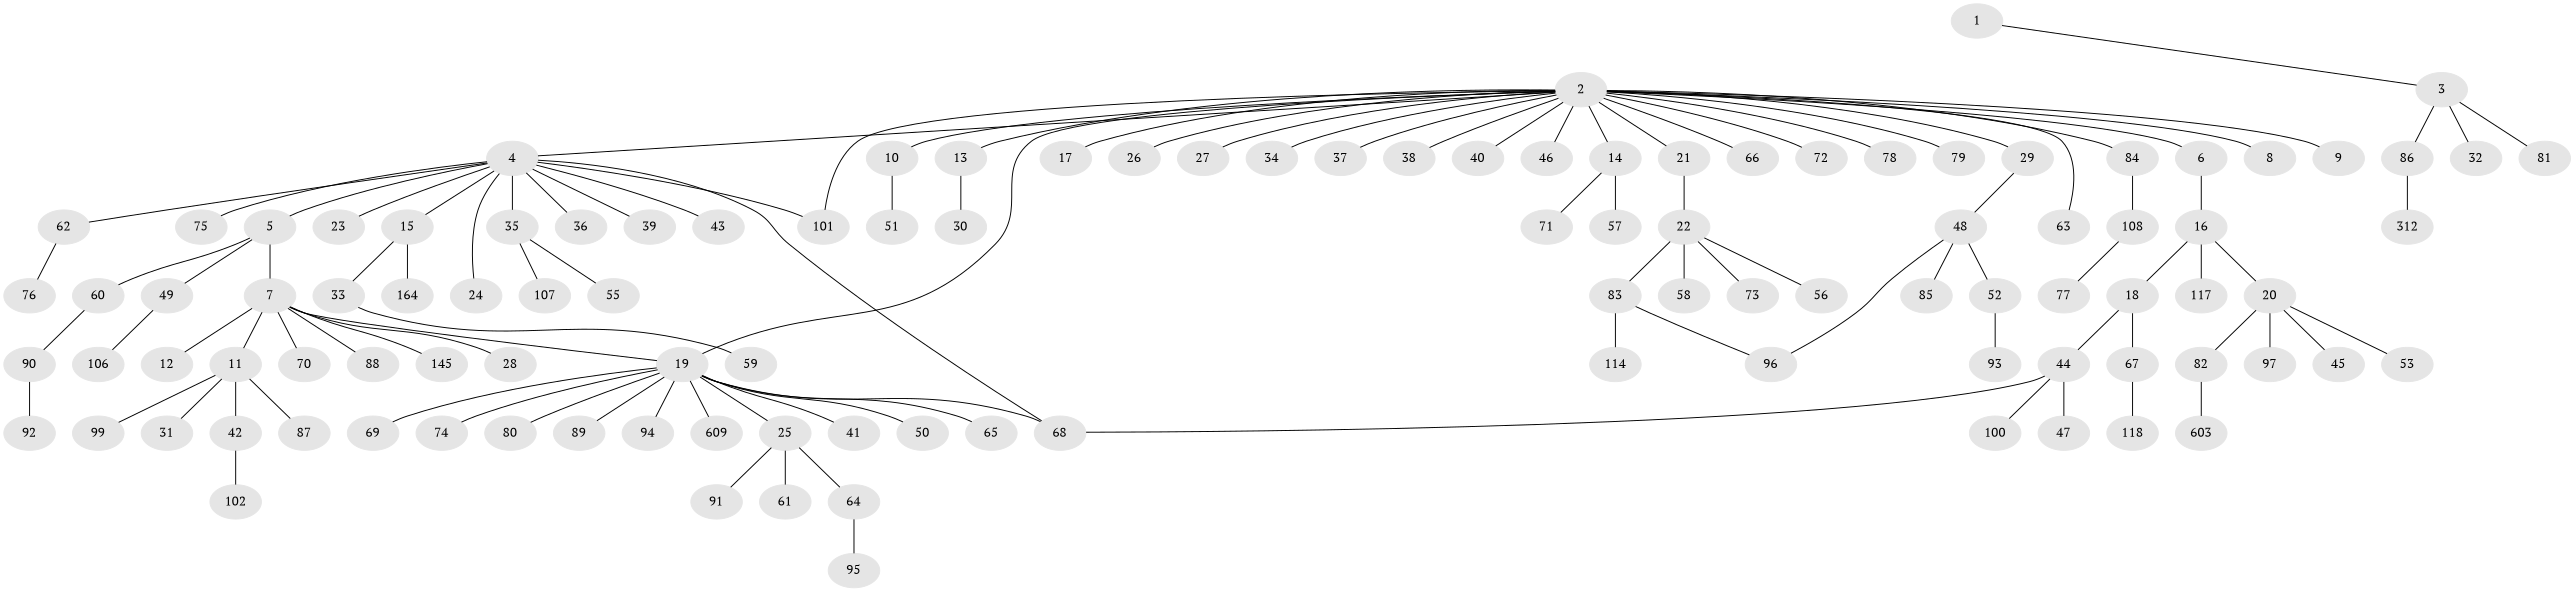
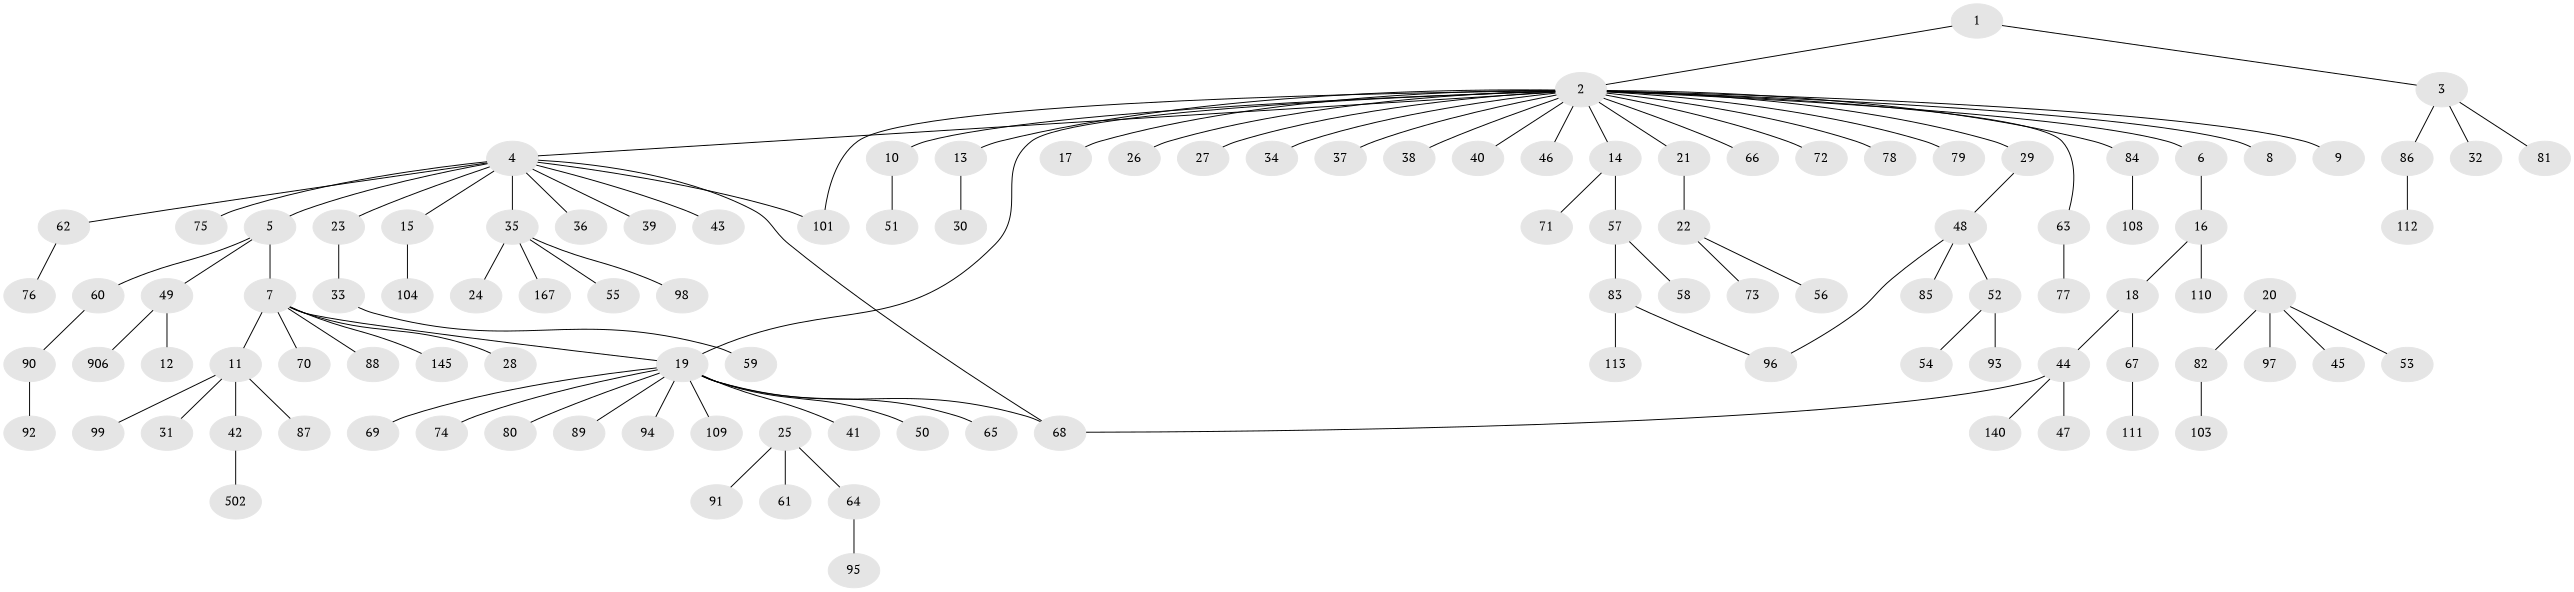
edge "1" -- "2": added
edge "4" -- "24": now "35" -- "24"
node "312": label "312" -> "112"
edge "15" -- "33": now "23" -- "33"
edge "22" -- "83": now "57" -- "83"
edge "108" -- "77": now "63" -- "77"
edge "16" -- "20": removed
edge "22" -- "58": now "57" -- "58"
node "164": label "164" -> "104"
node "107": label "107" -> "167"
node "98": added
node "117": label "117" -> "110"
edge "7" -- "12": now "49" -- "12"
node "106": label "106" -> "906"
node "114": label "114" -> "113"
node "54": added
edge "19" -- "25": removed
node "609": label "609" -> "109"
node "100": label "100" -> "140"
node "118": label "118" -> "111"
node "603": label "603" -> "103"
node "102": label "102" -> "502"
